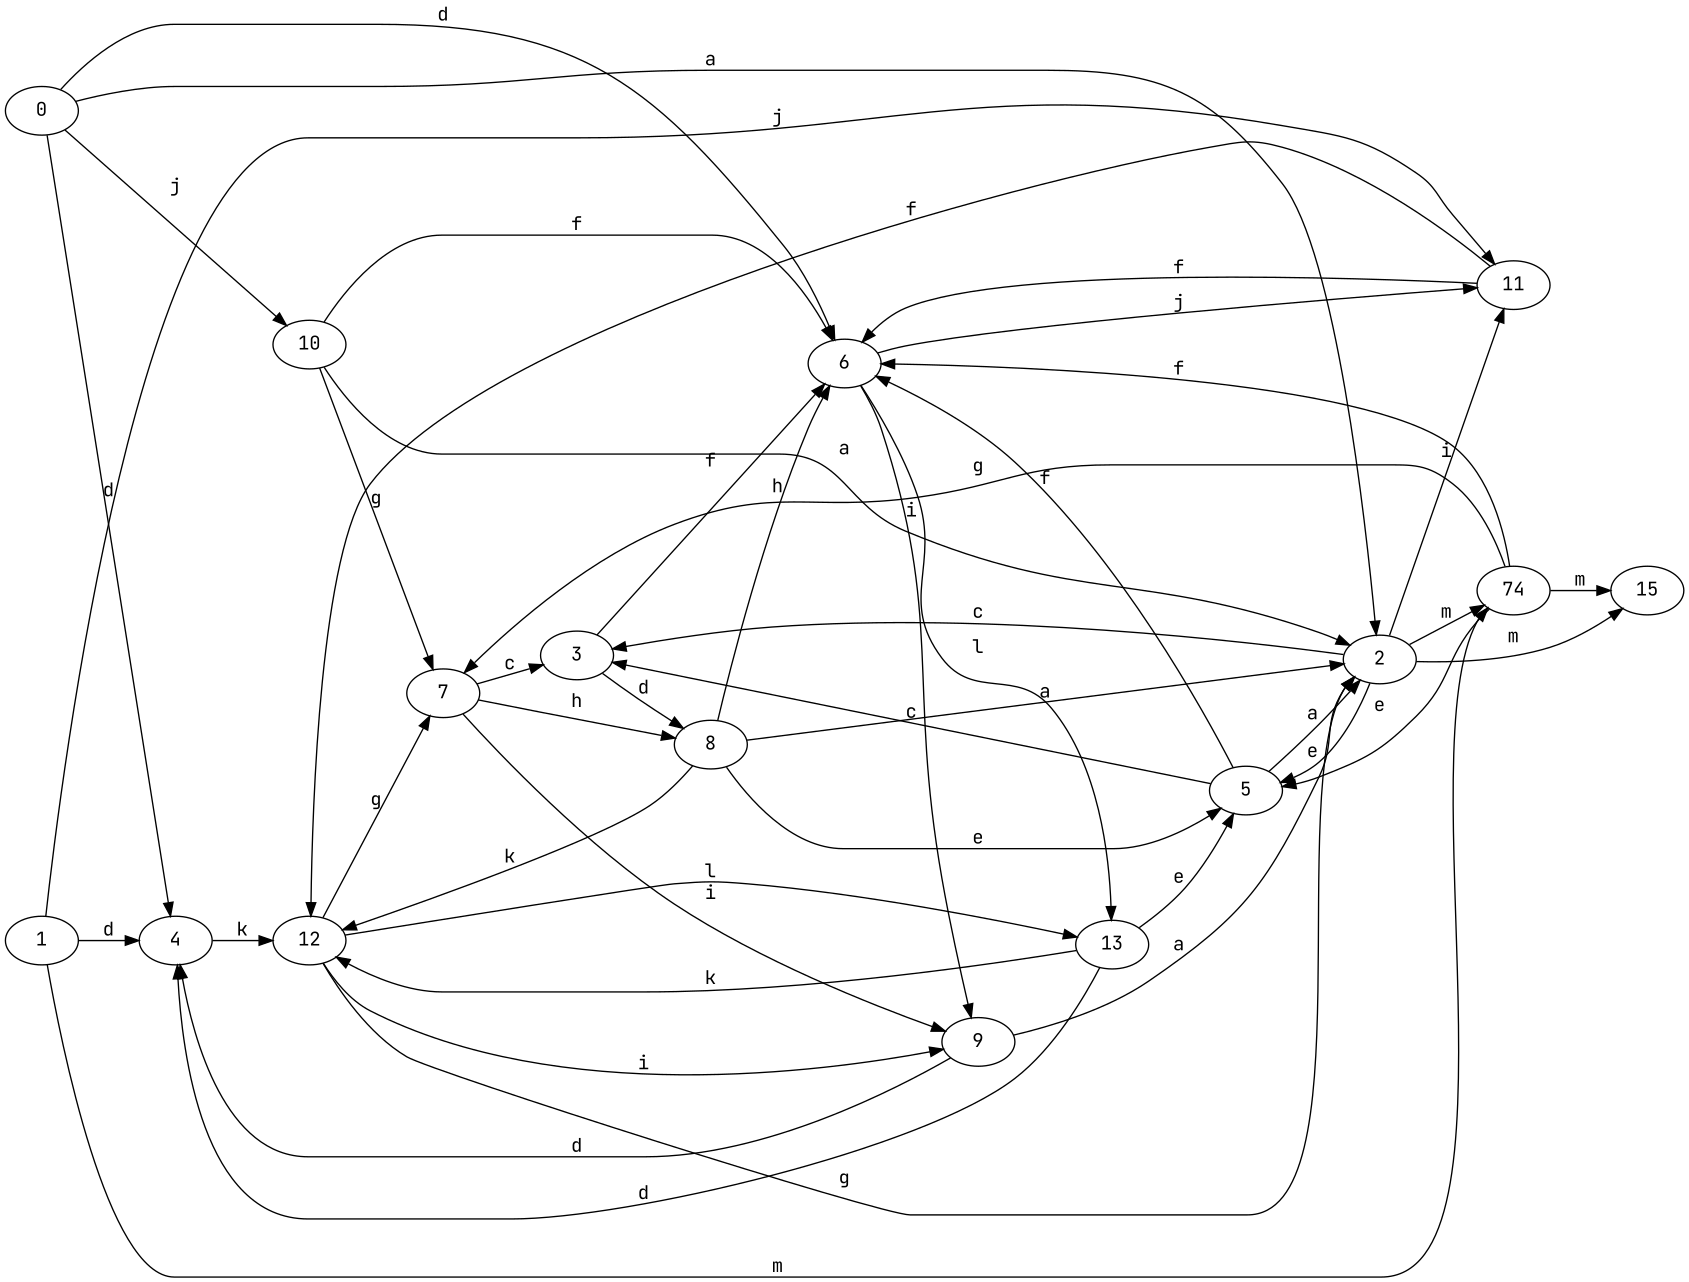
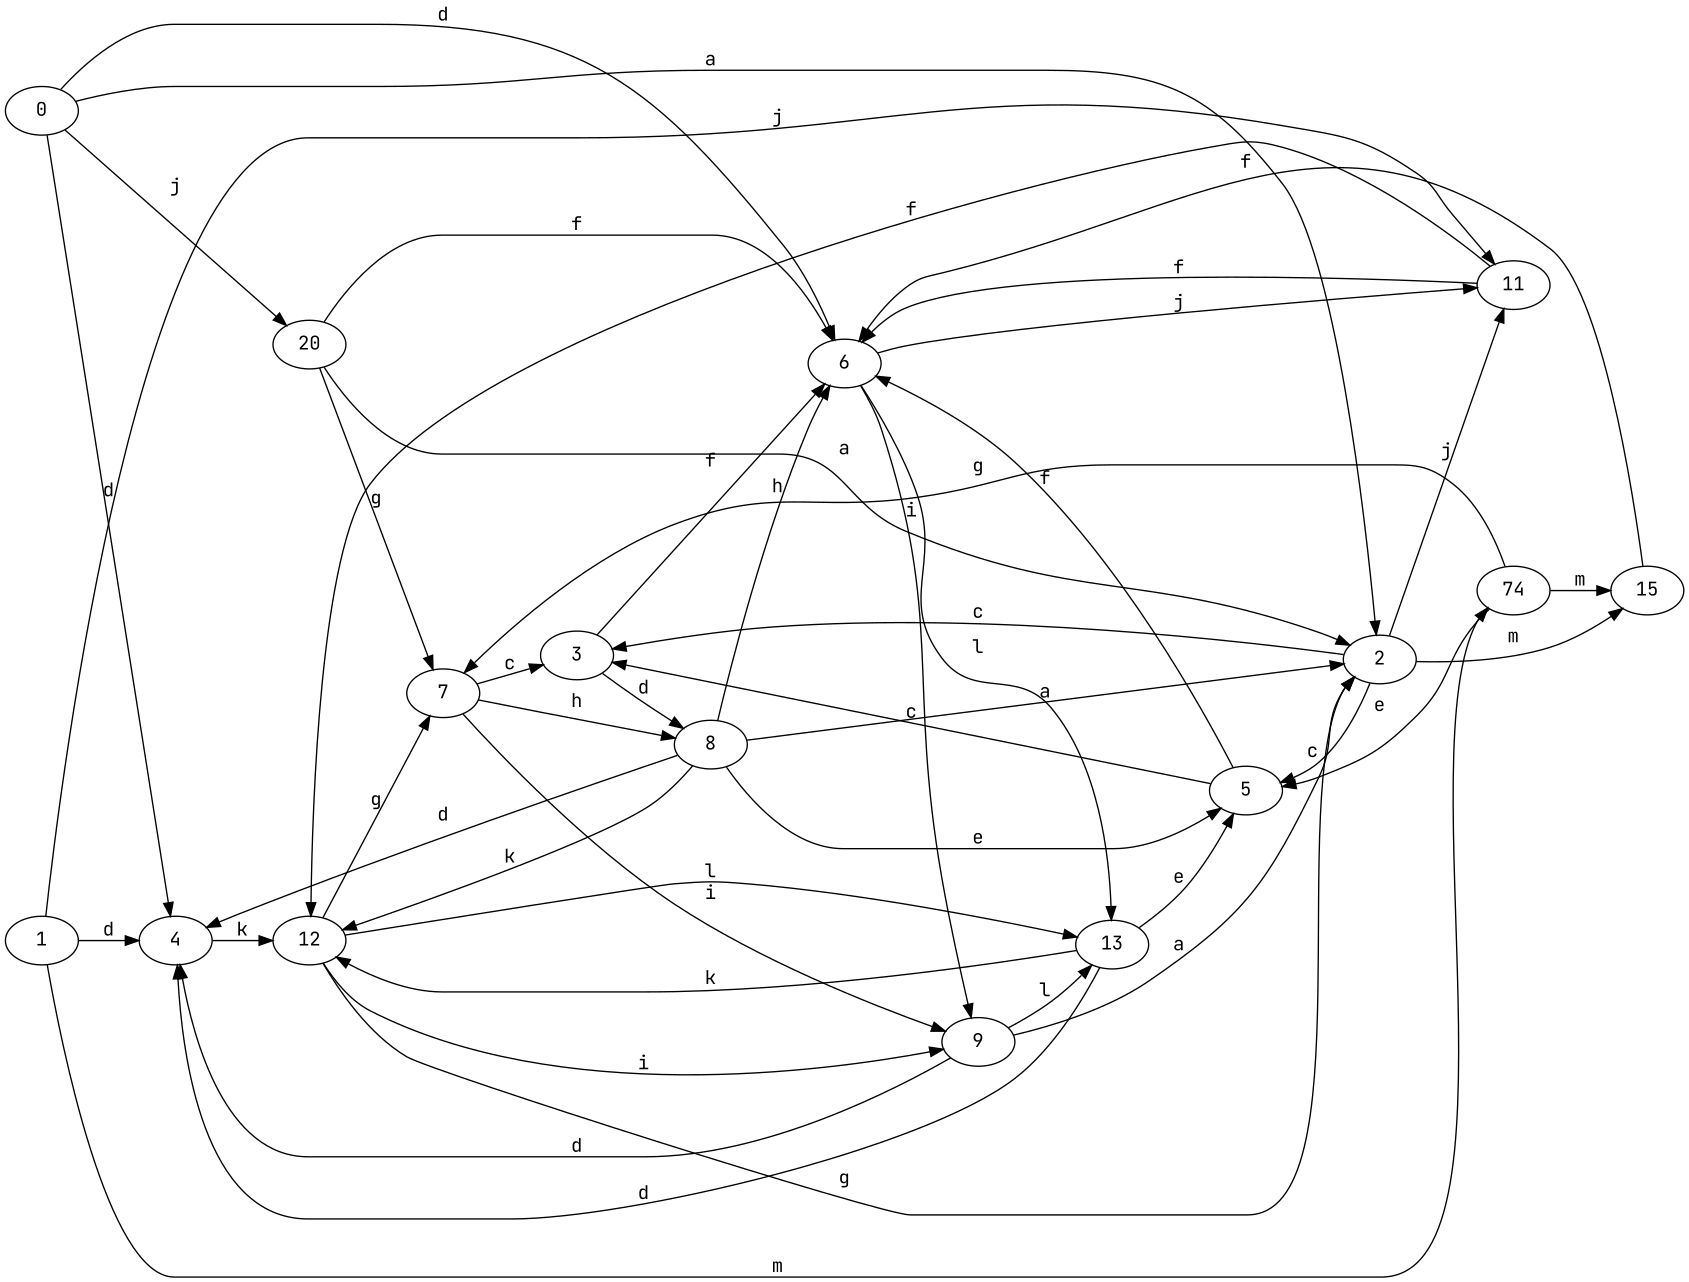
node "10": label "10" -> "20"
edge "74" -> "6": now "15" -> "6"
edge "2" -> "11": label "i" -> "j"
edge "2" -> "74": removed, label "m"
edge "5" -> "2": removed, label "a"
edge "2" -> "5": label "e" -> "c"
edge "8" -> "4": added, label "d"
edge "9" -> "13": added, label "l"
